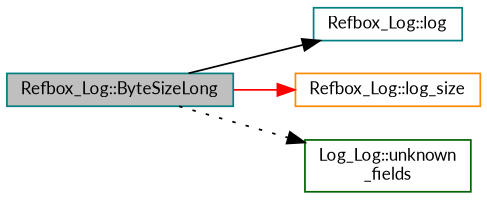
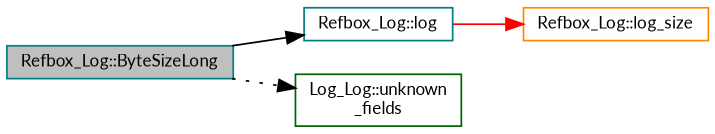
edge "Refbox_Log::ByteSizeLong" -> "Refbox_Log::log_size": now "Refbox_Log::log" -> "Refbox_Log::log_size"
